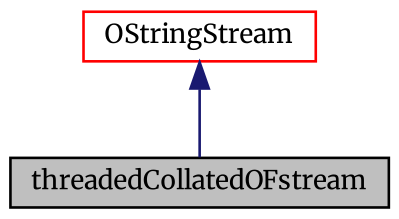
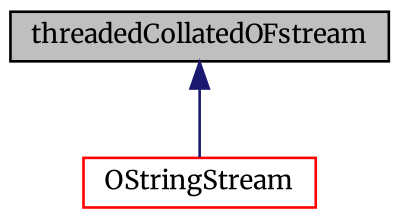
edge "threadedCollatedOFstream" -> "OStringStream": reversed
